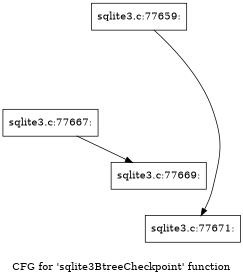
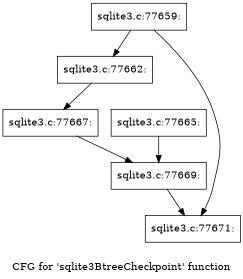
node "sqlite3.c:77662:": added
node "sqlite3.c:77665:": added
edge "sqlite3.c:77669:" -> "sqlite3.c:77671:": added
